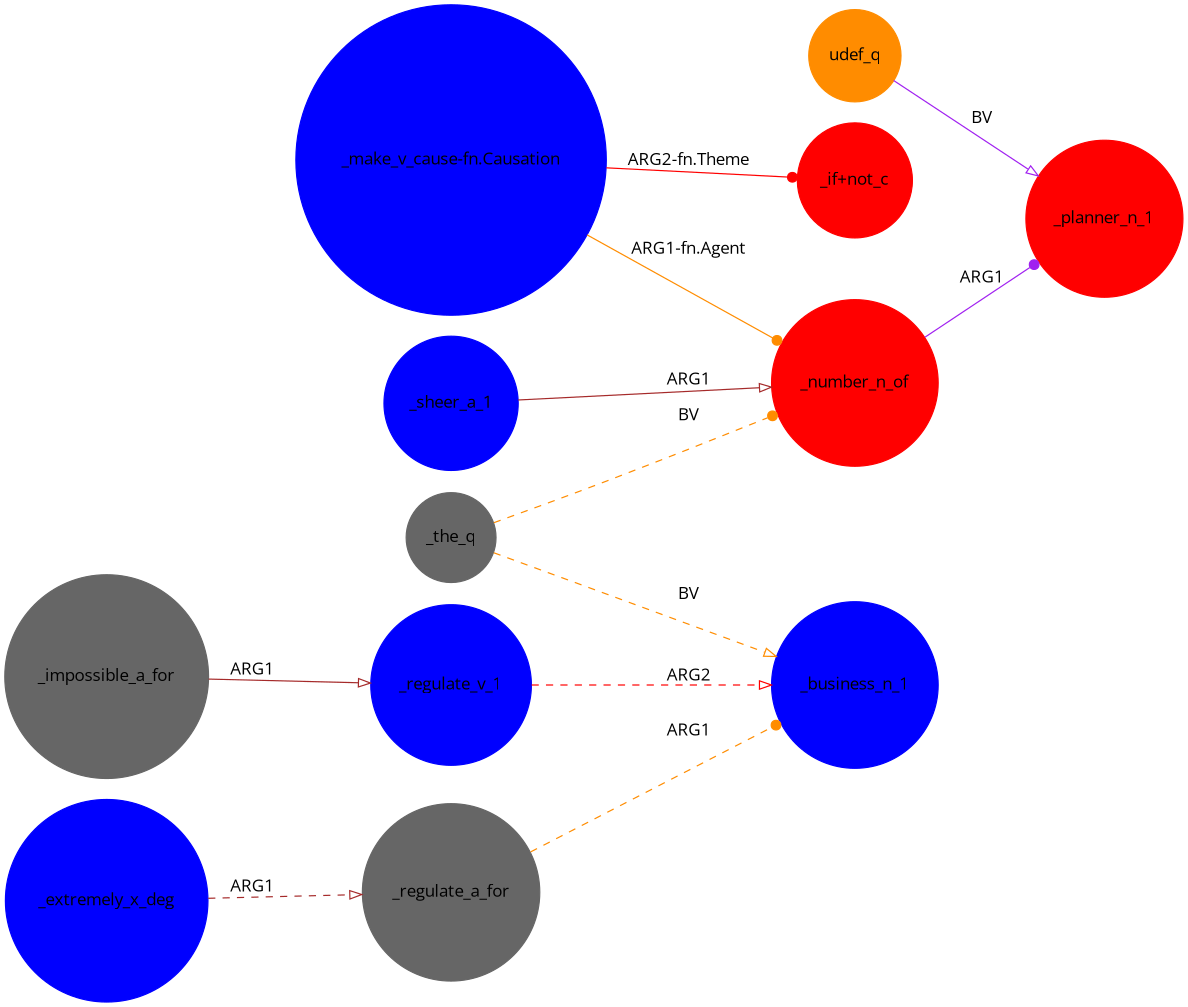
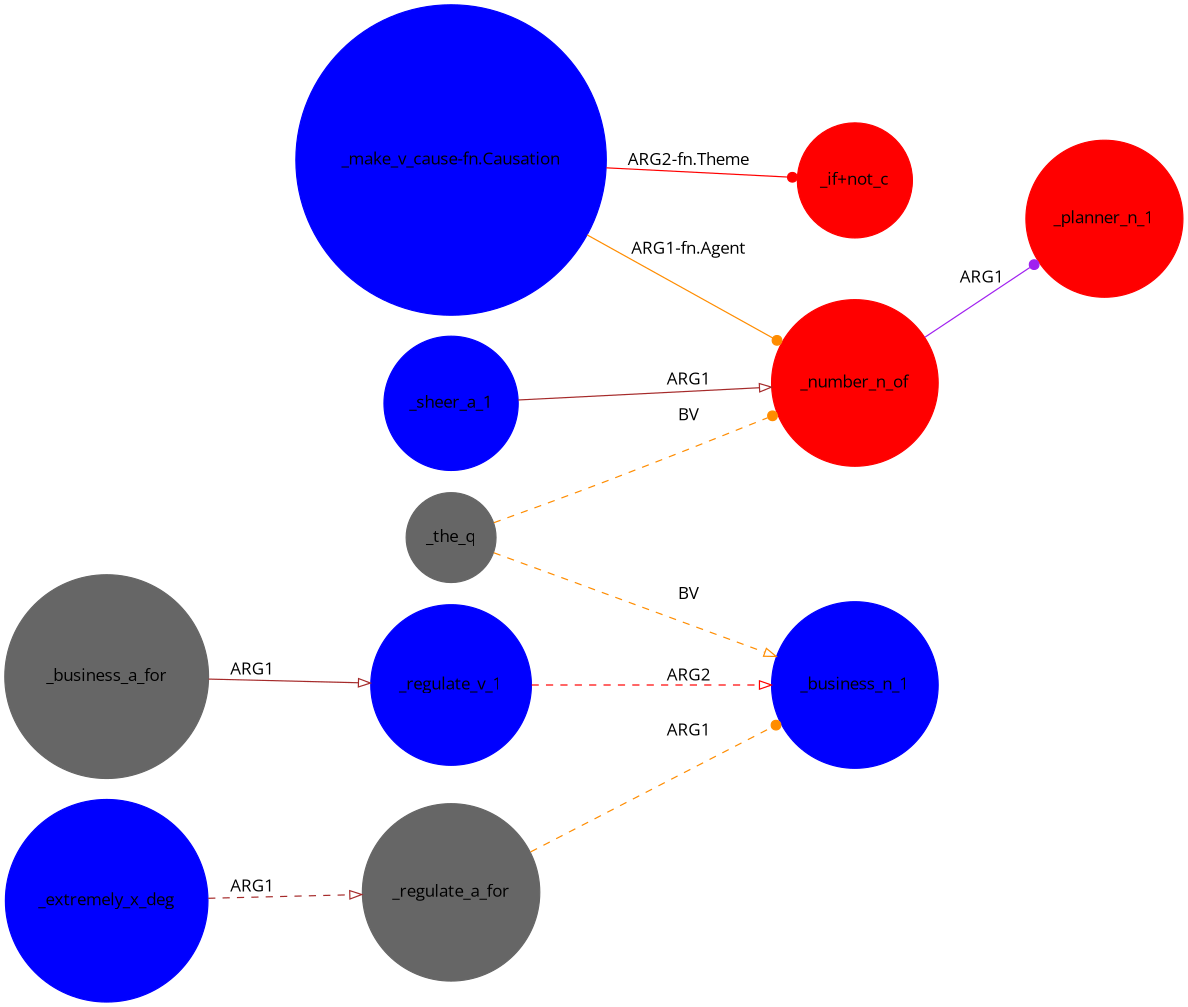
node "udef_q": removed
node "_impossible_a_for": label "_impossible_a_for" -> "_business_a_for"
